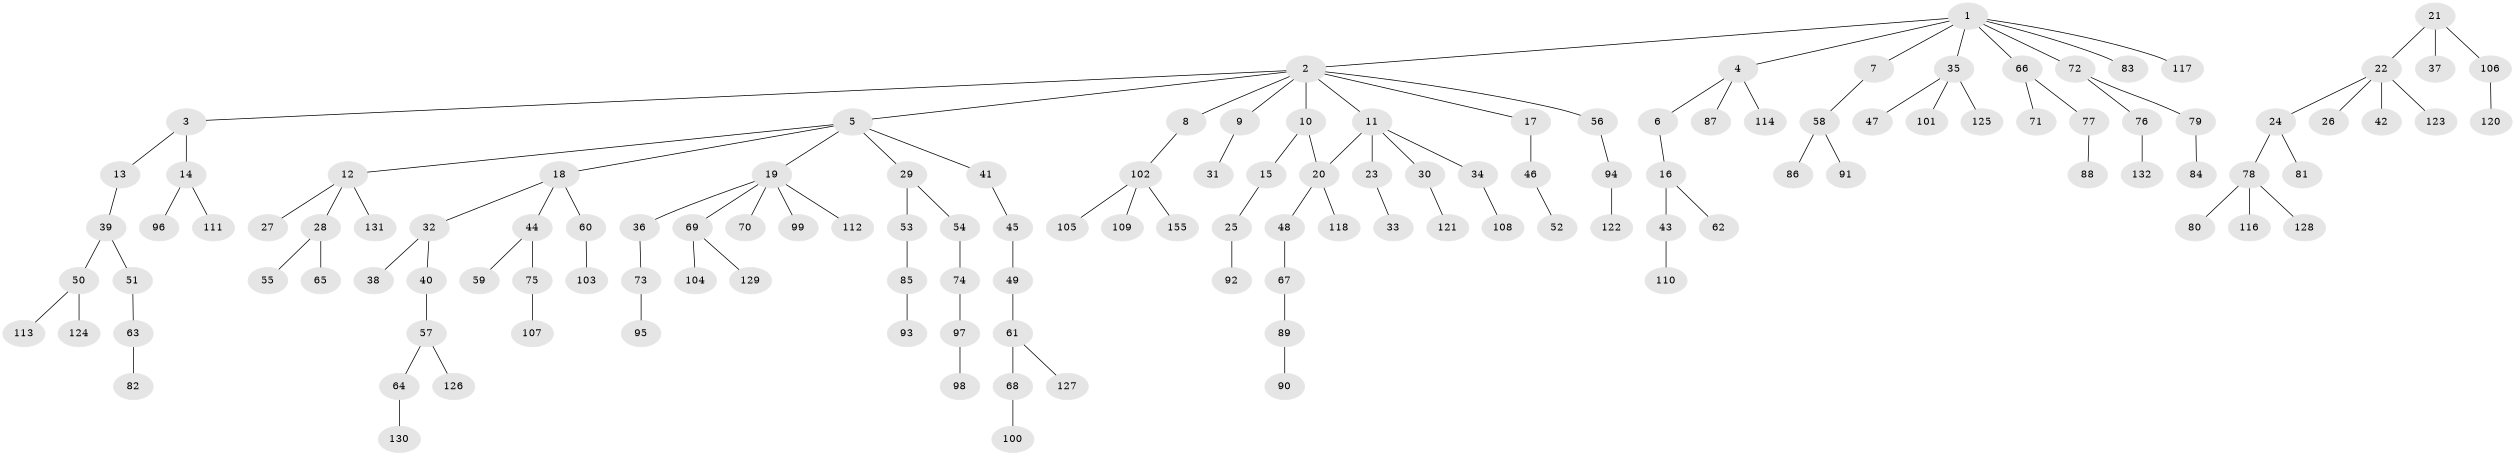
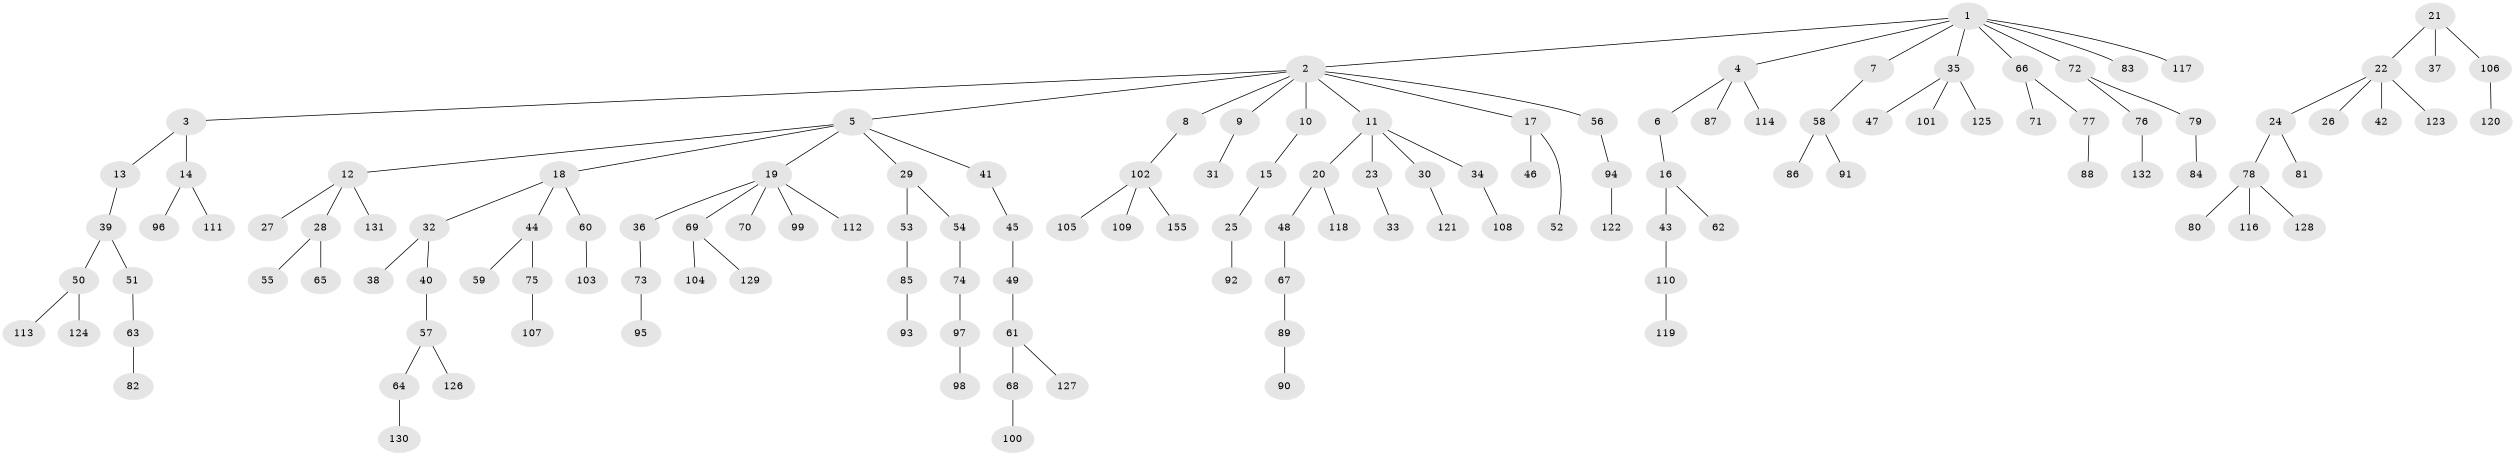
edge "10" -- "20": removed
edge "46" -- "52": now "17" -- "52"
node "119": added
